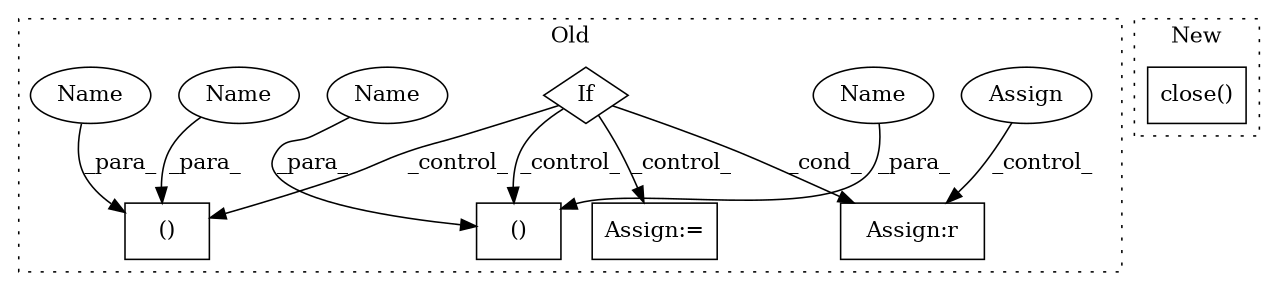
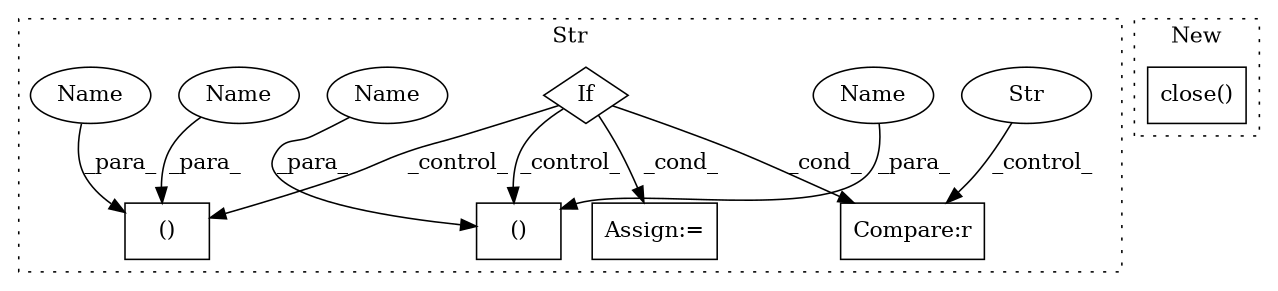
cluster "Old": label "Old" -> "Str"
node "Assign": label "Assign" -> "Str"
edge "If" -> "Assign:=": label "_control_" -> "_cond_"
node "Assign:r": label "Assign:r" -> "Compare:r"
